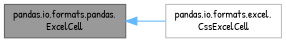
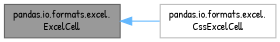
node "pandas.io.formats.pandas. ExcelCell": label "pandas.io.formats.pandas. ExcelCell" -> "pandas.io.formats.excel. ExcelCell"
